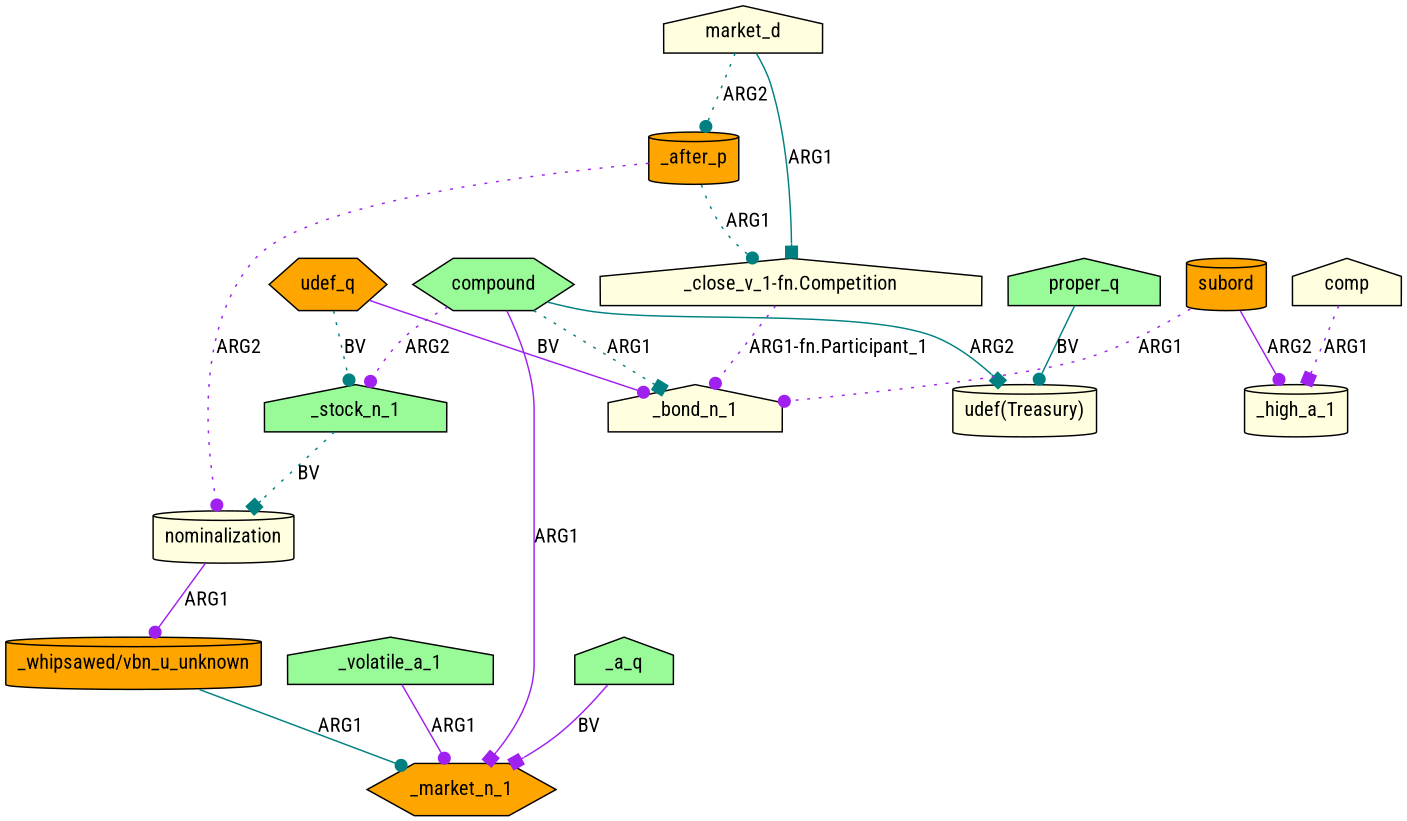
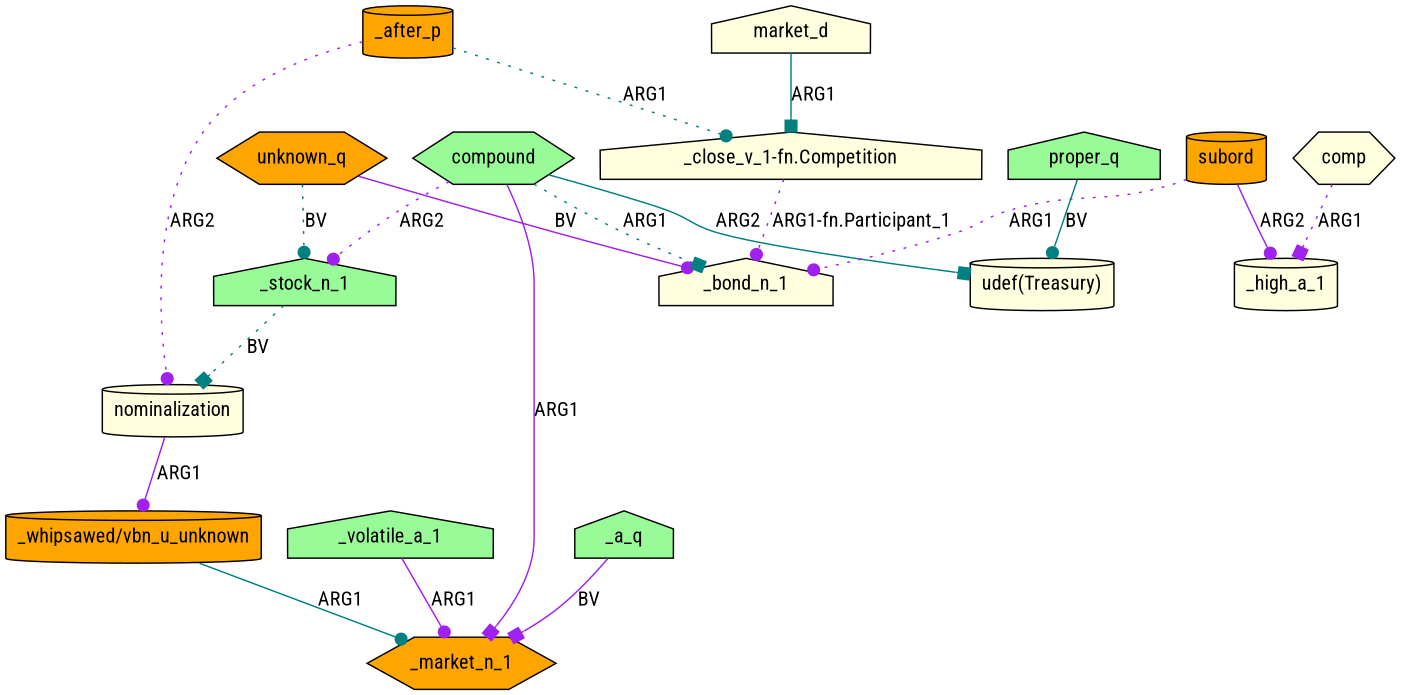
edge "market_d" -> "_after_p": removed, label "ARG2"
node "udef_q": label "udef_q" -> "unknown_q"
node "comp": shape house -> hexagon
